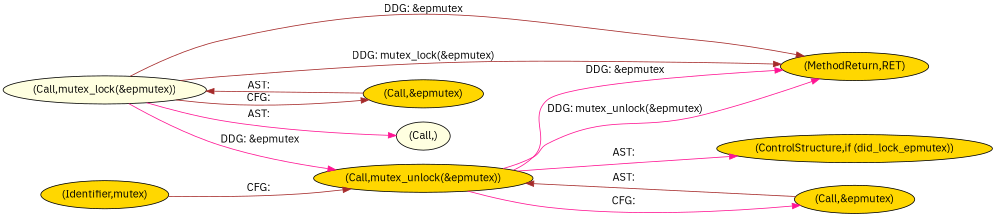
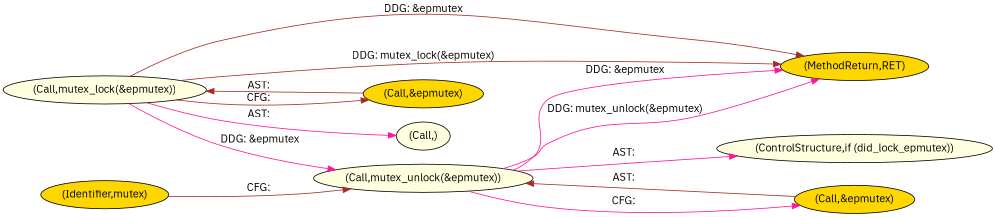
node "(ControlStructure,if (did_lock_epmutex))": fillcolor gold -> lightyellow
node "(Call,mutex_unlock(&epmutex))": fillcolor gold -> lightyellow
